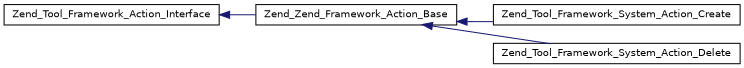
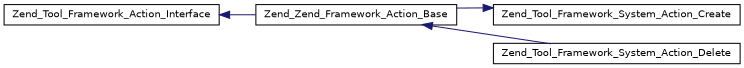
edge "Zend_Tool_Framework_System_Action_Create" -> "Zend_Zend_Framework_Action_Base": reversed
